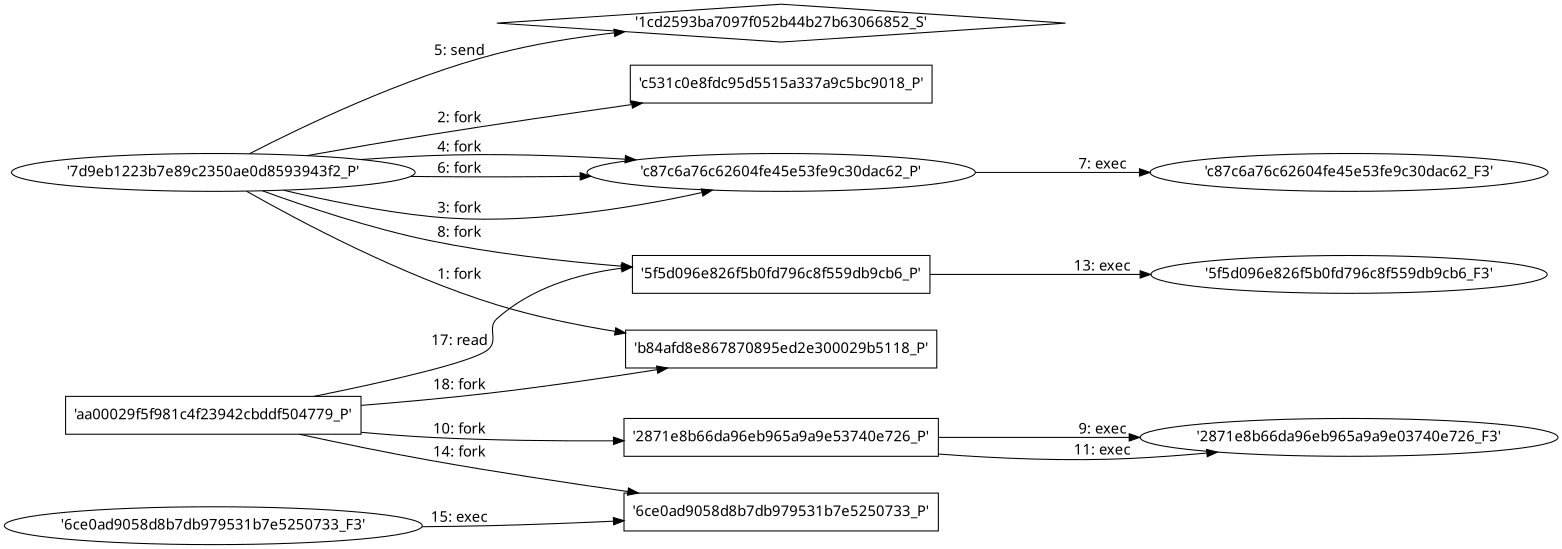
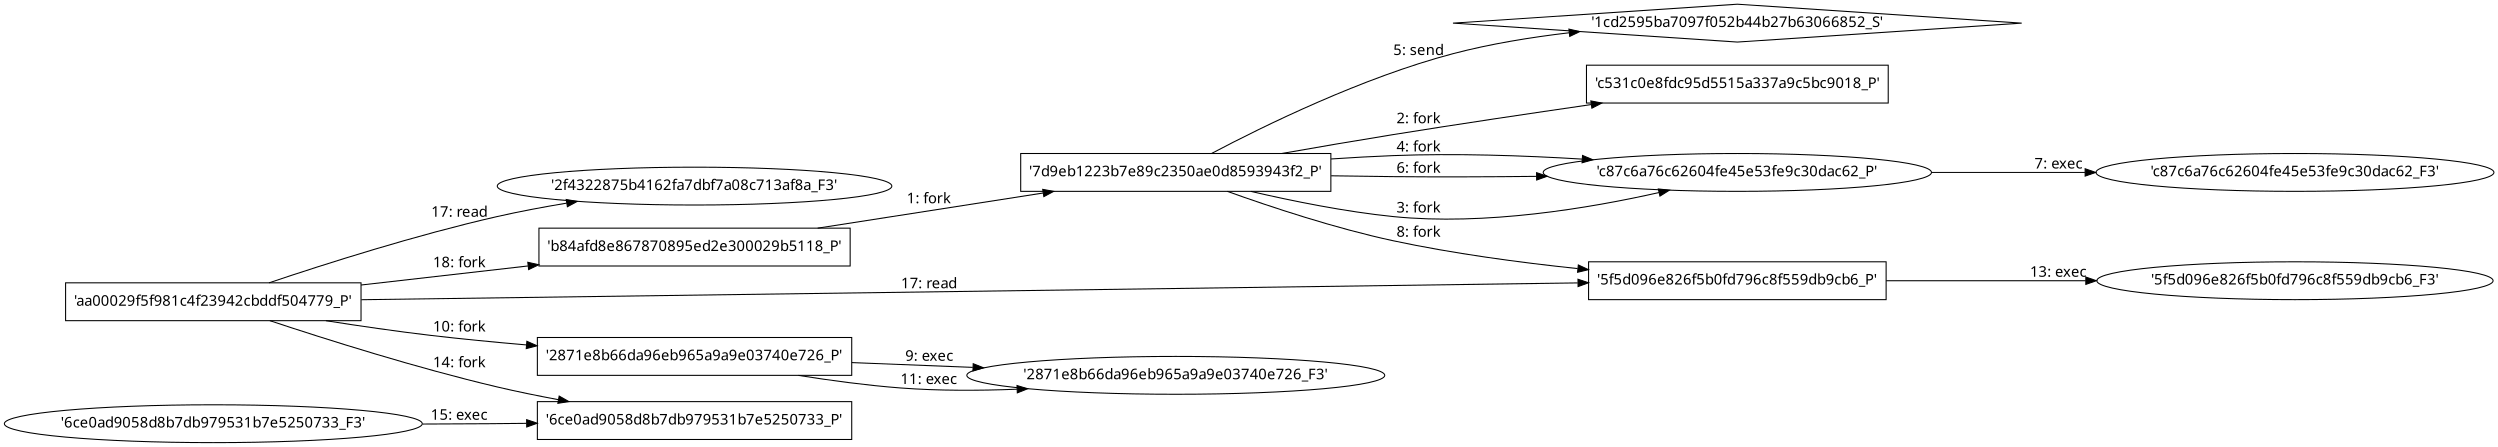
node "'1cd2593ba7097f052b44b27b63066852_S'": label "'1cd2593ba7097f052b44b27b63066852_S'" -> "'1cd2595ba7097f052b44b27b63066852_S'"
node "'7d9eb1223b7e89c2350ae0d8593943f2_P'": shape ellipse -> box
node "'2f4322875b4162fa7dbf7a08c713af8a_F3'": added
edge "'7d9eb1223b7e89c2350ae0d8593943f2_P'" -> "'b84afd8e867870895ed2e300029b5118_P'": reversed
node "'2871e8b66da96eb965a9a9e53740e726_P'": label "'2871e8b66da96eb965a9a9e53740e726_P'" -> "'2871e8b66da96eb965a9a9e03740e726_P'"
